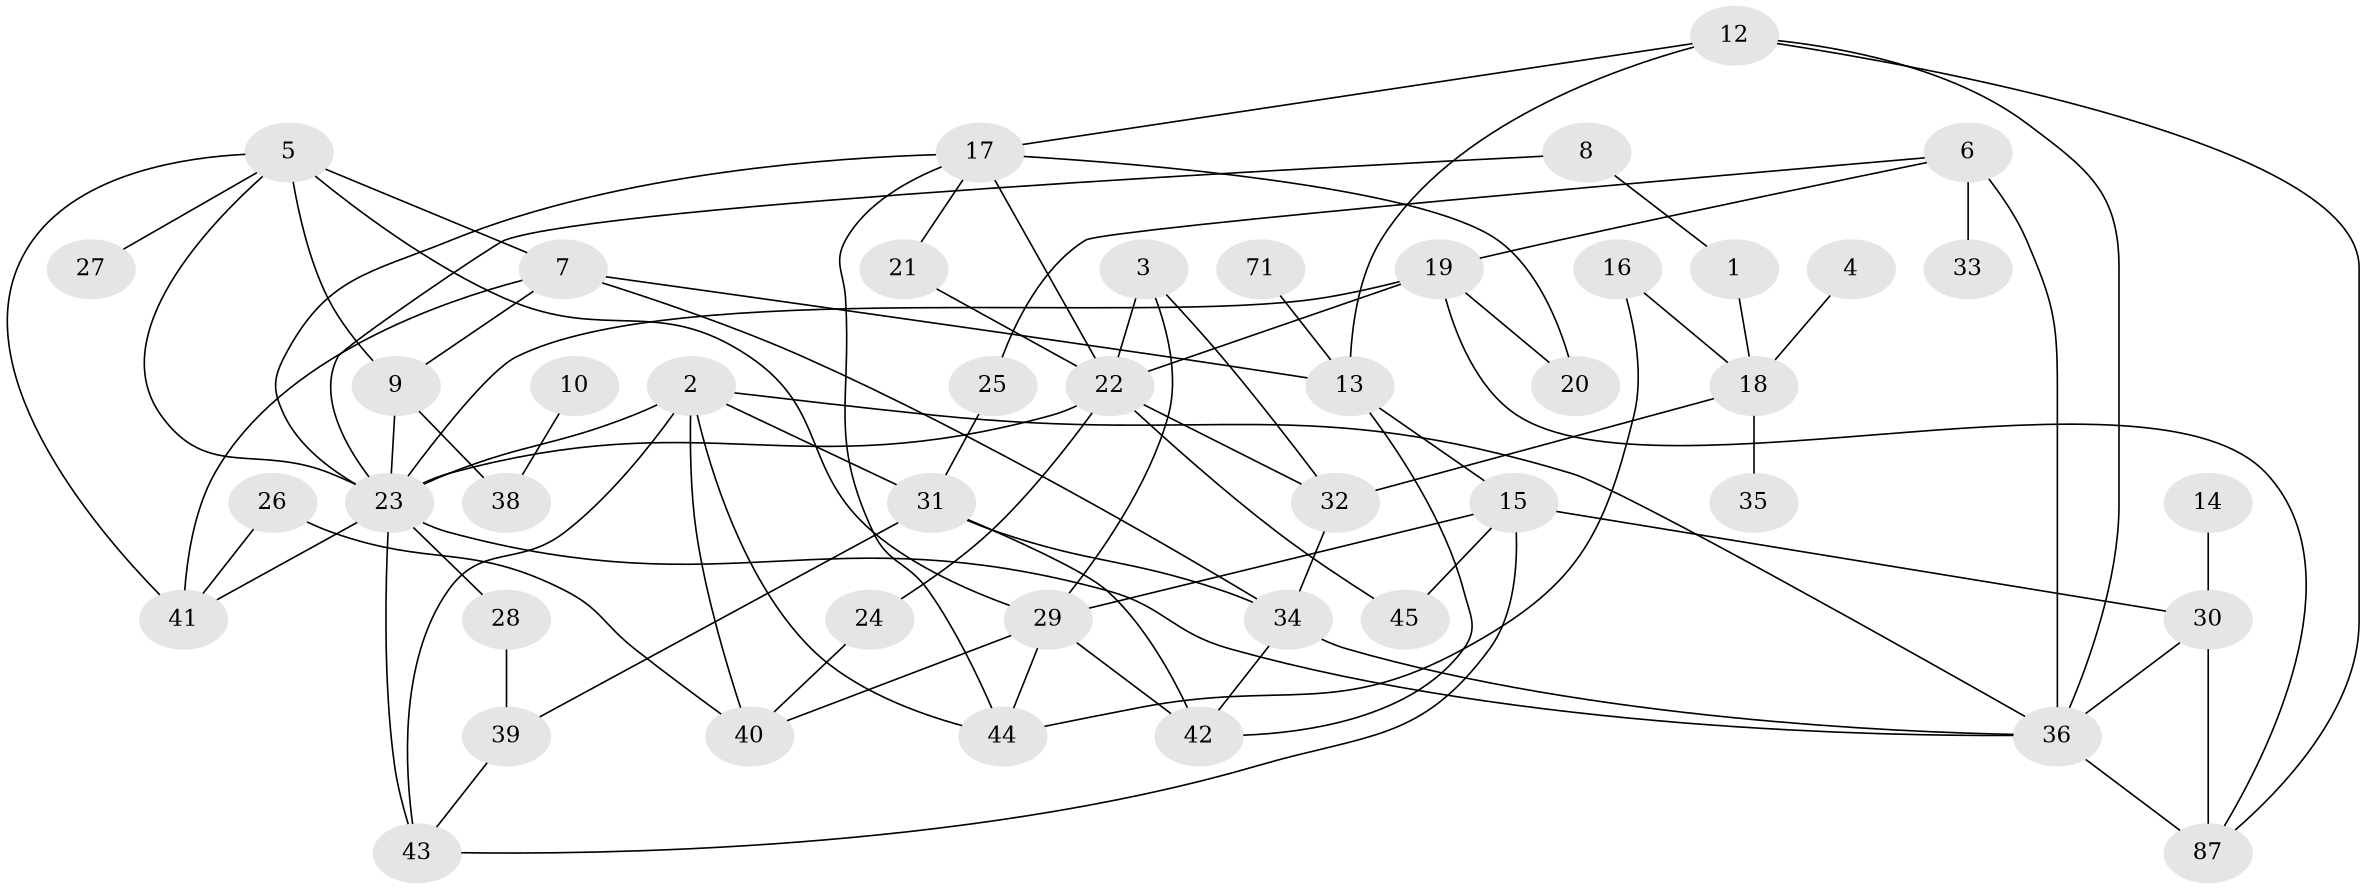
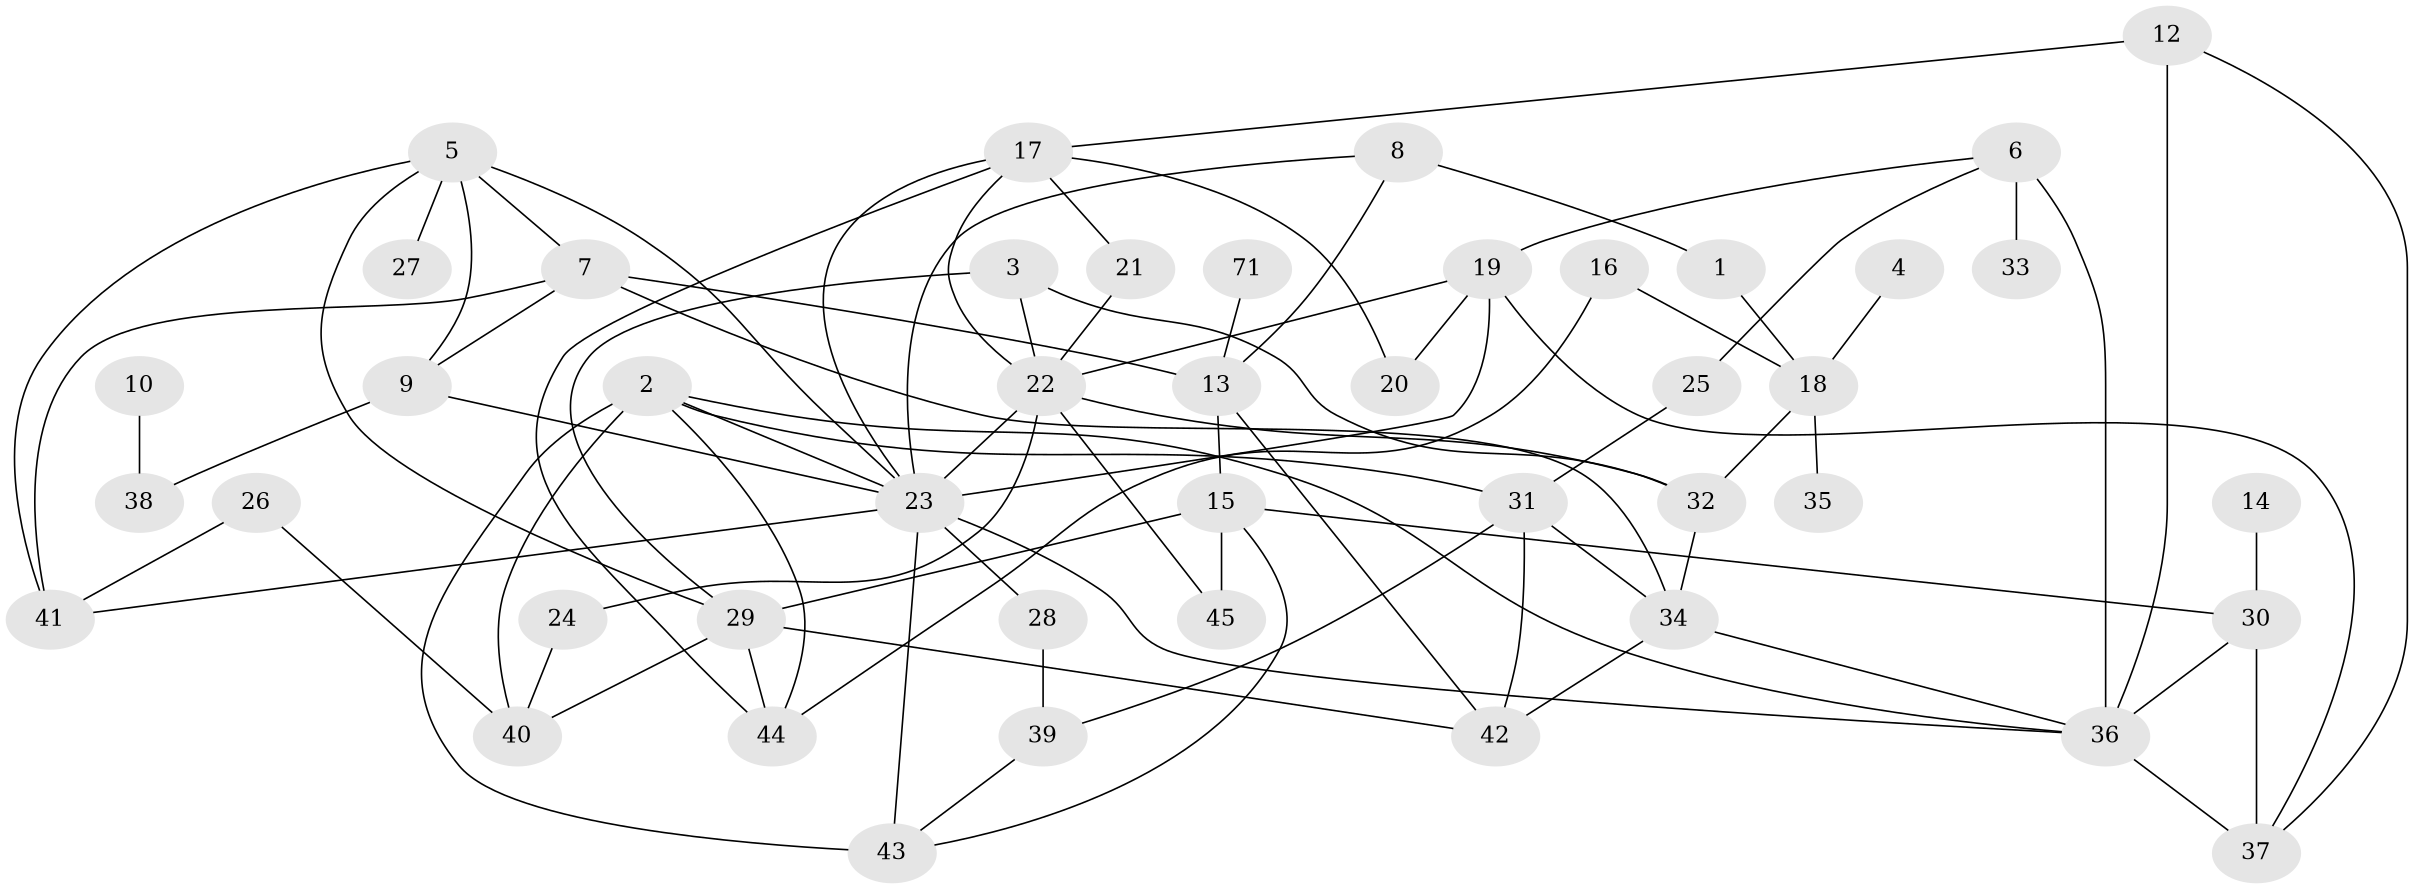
edge "12" -- "13": now "8" -- "13"
node "87": label "87" -> "37"
